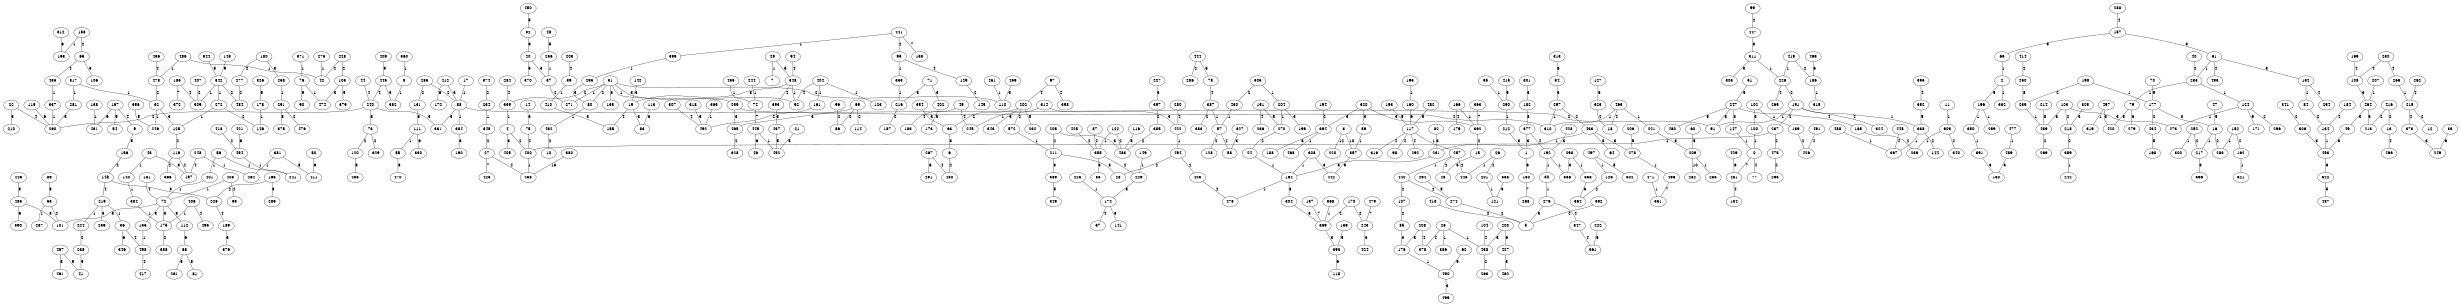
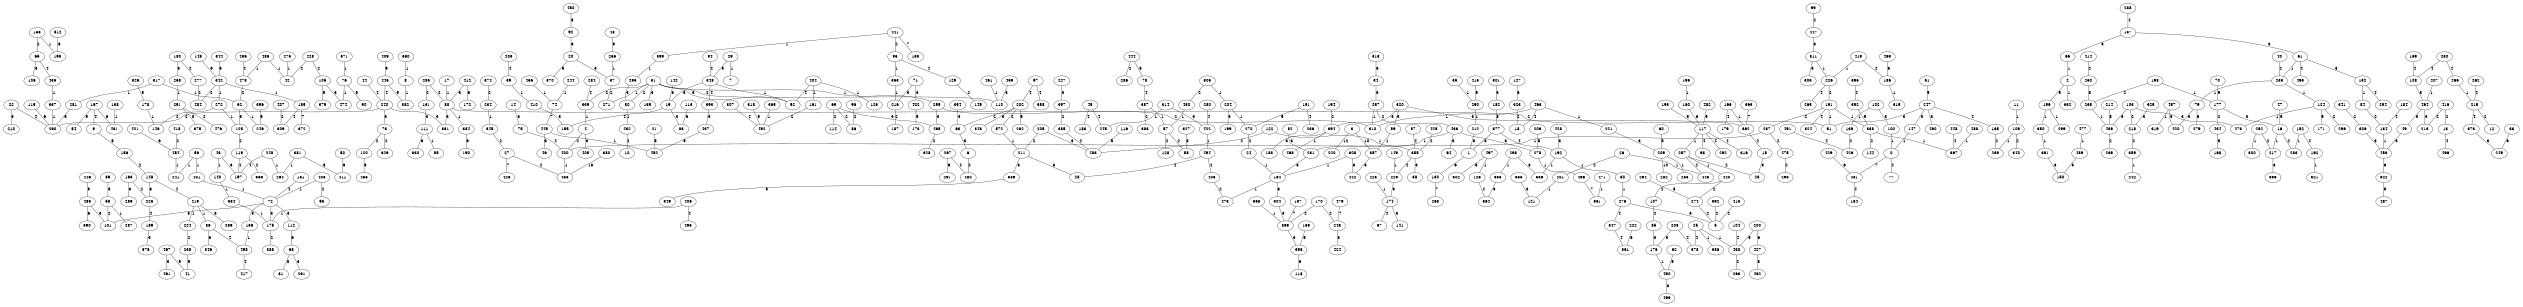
edge "342" -- "309": now "342" -- "185"
node "909": label "909" -> "109"
node "470": removed
